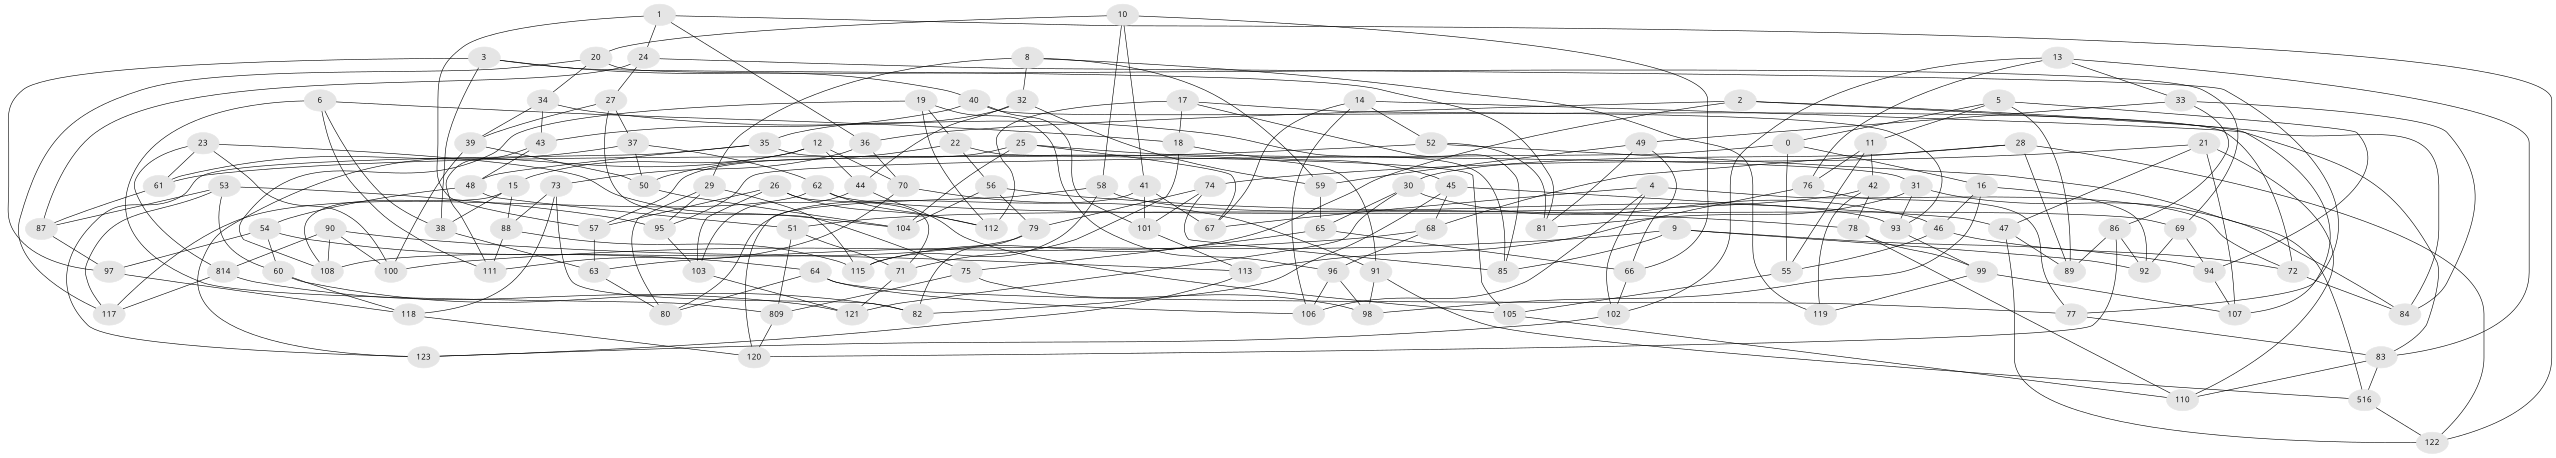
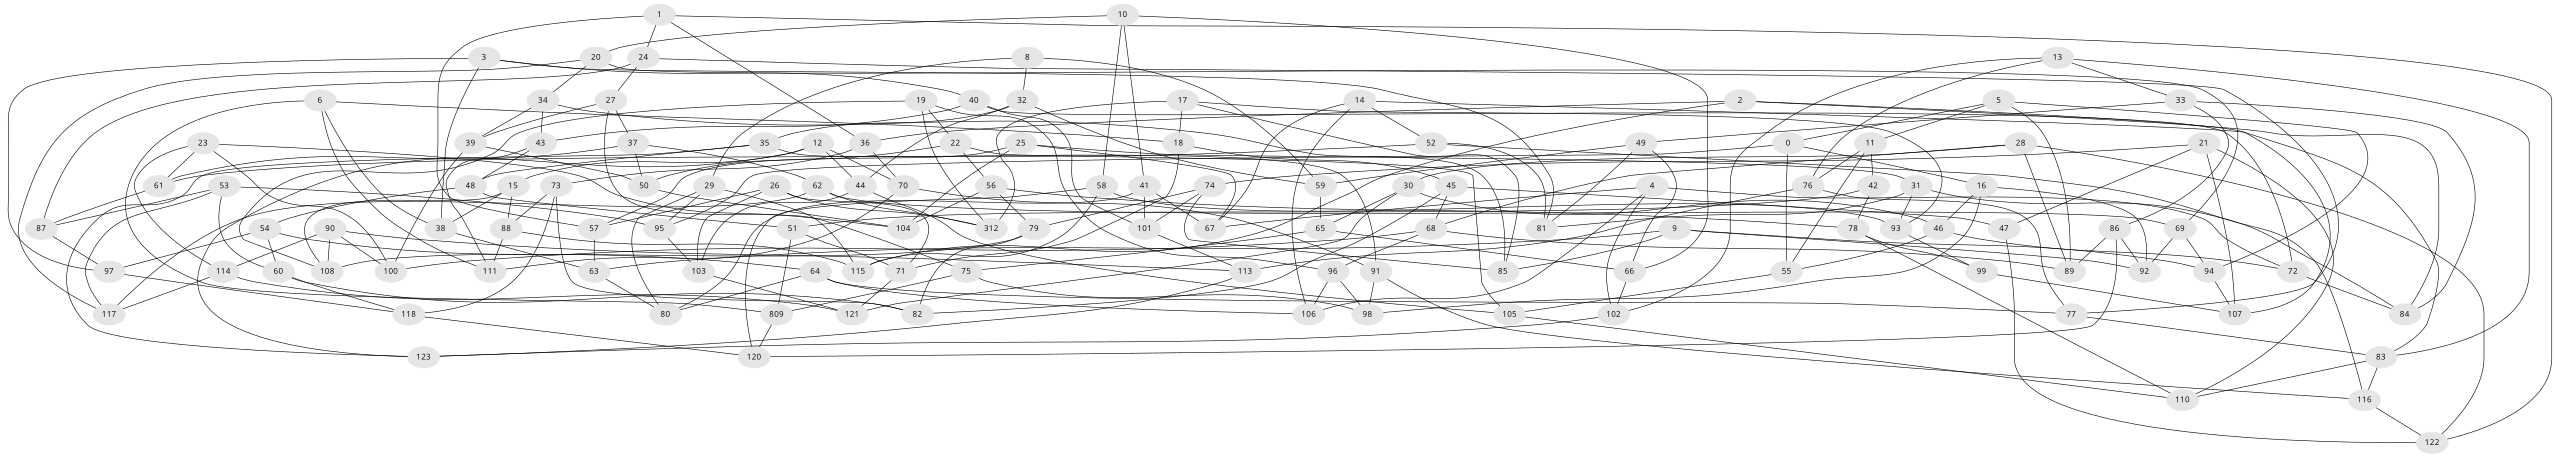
node "112": label "112" -> "312"
edge "47" -- "89": now "68" -- "89"
node "814": label "814" -> "114"
node "119": removed
node "516": label "516" -> "116"
